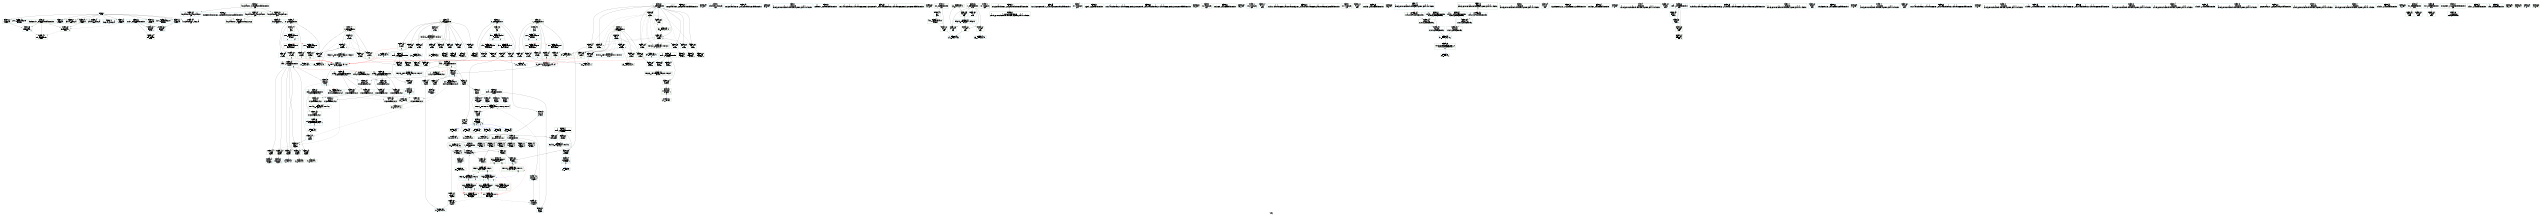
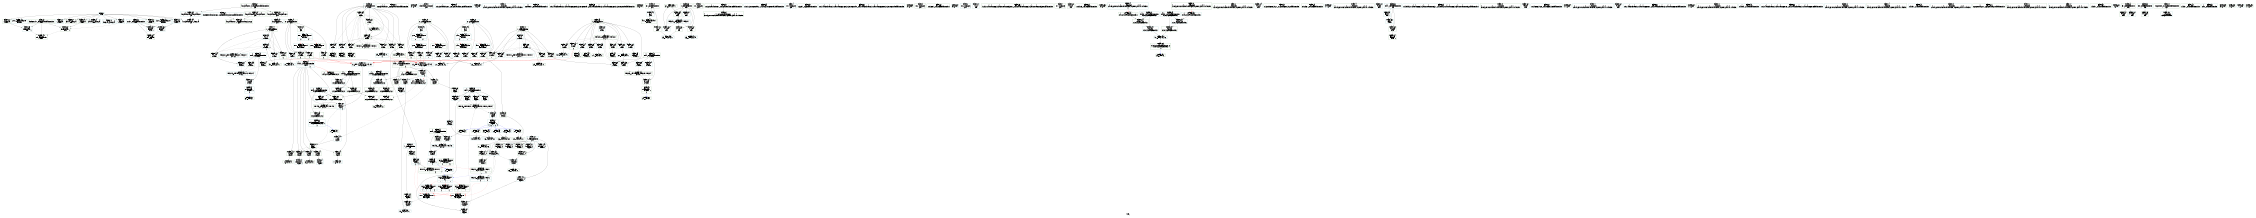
node "NodeID: 406": removed
